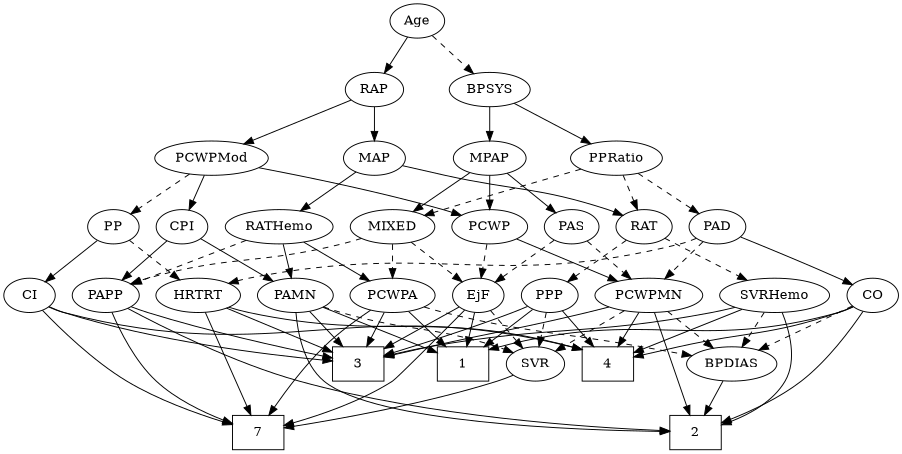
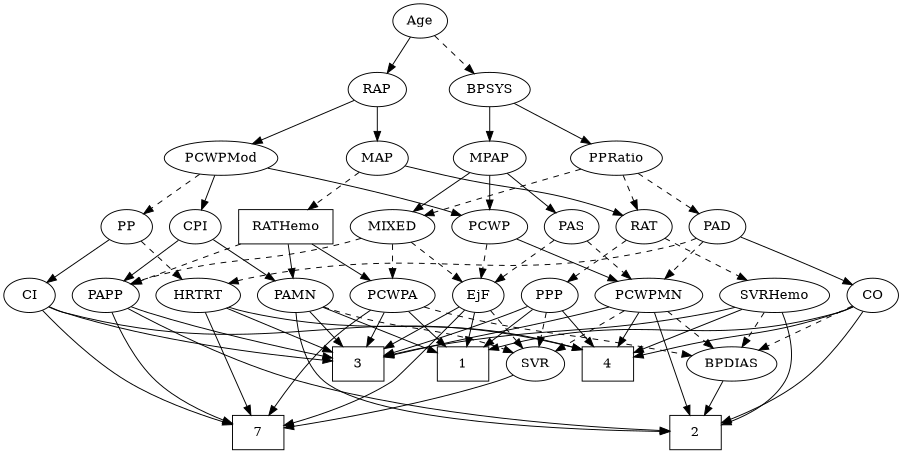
edge "MAP" -> "RATHemo": style solid -> dashed
node "RATHemo": shape ellipse -> box
